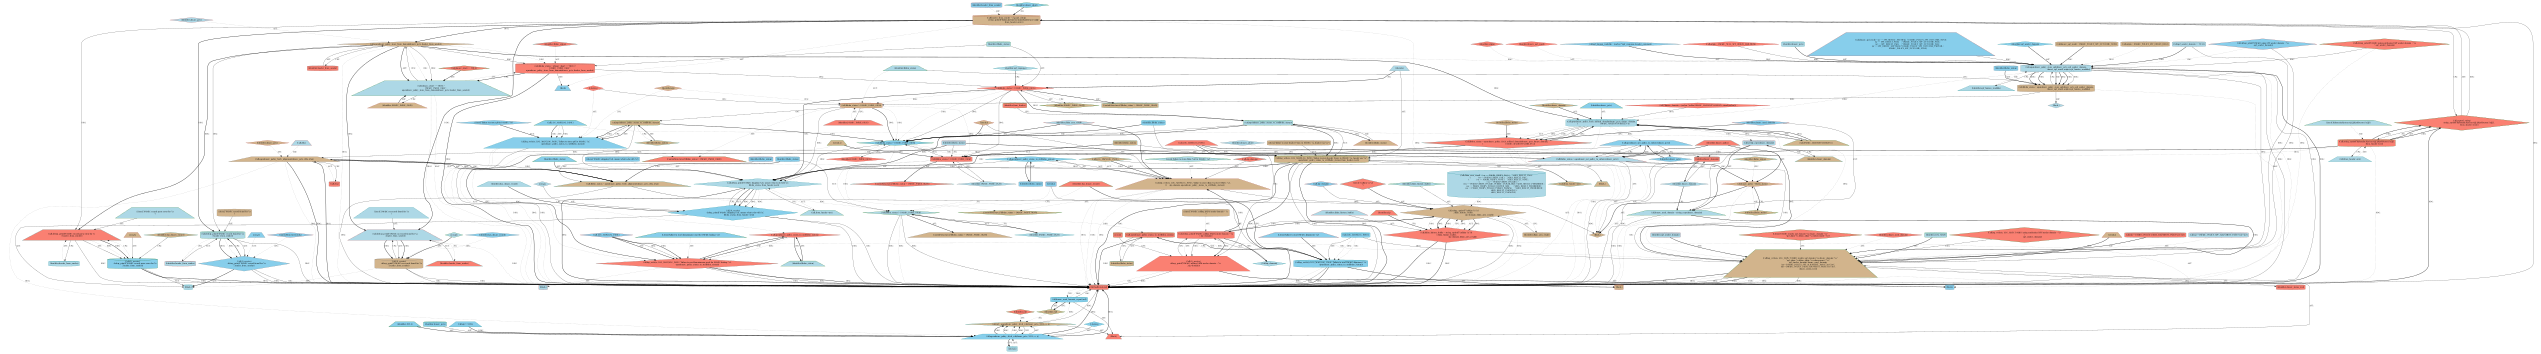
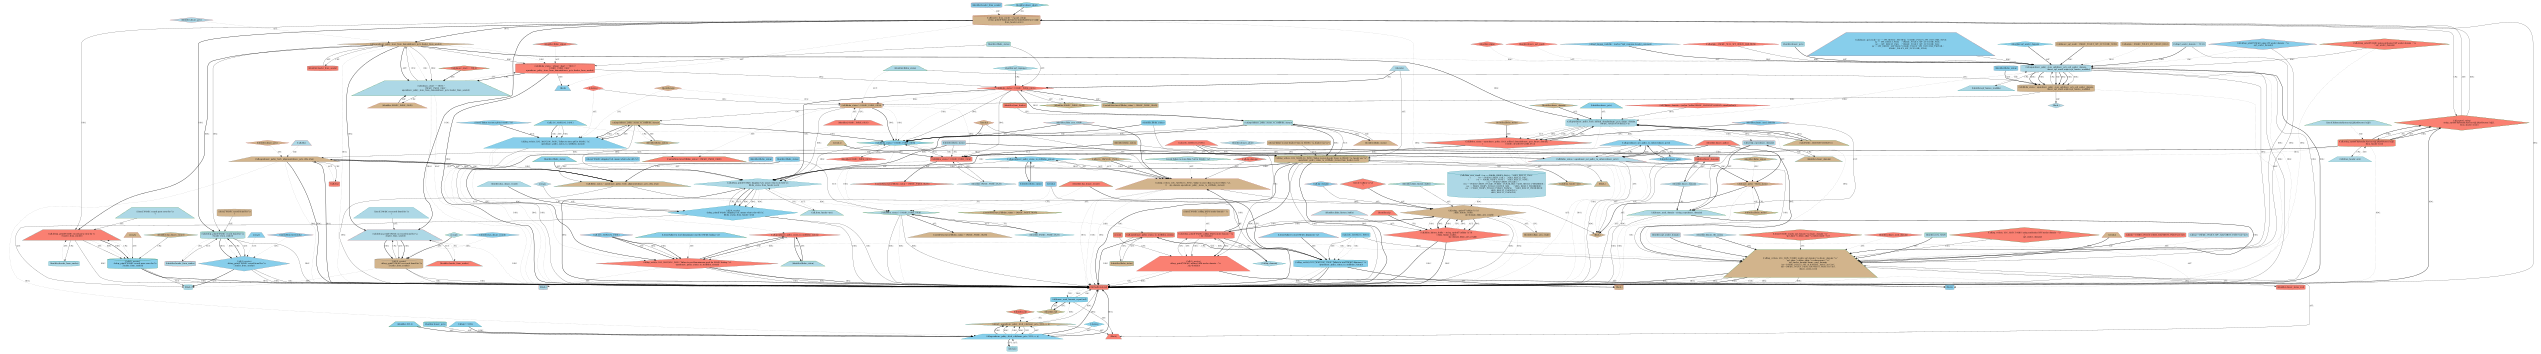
node "(Identifier,history_file_status)": added
